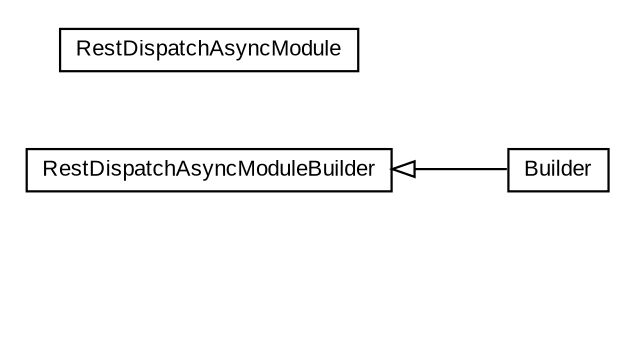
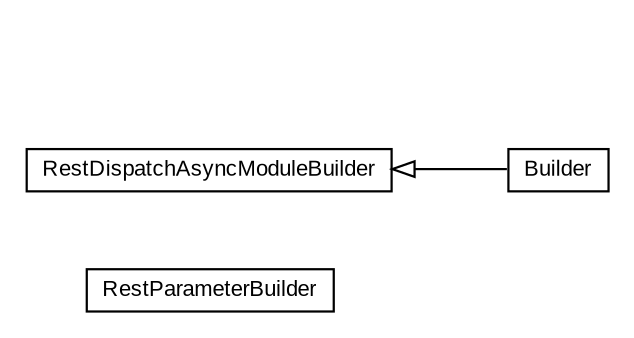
node "RestDispatchAsyncModule": removed
node "RestParameterBuilder": added
